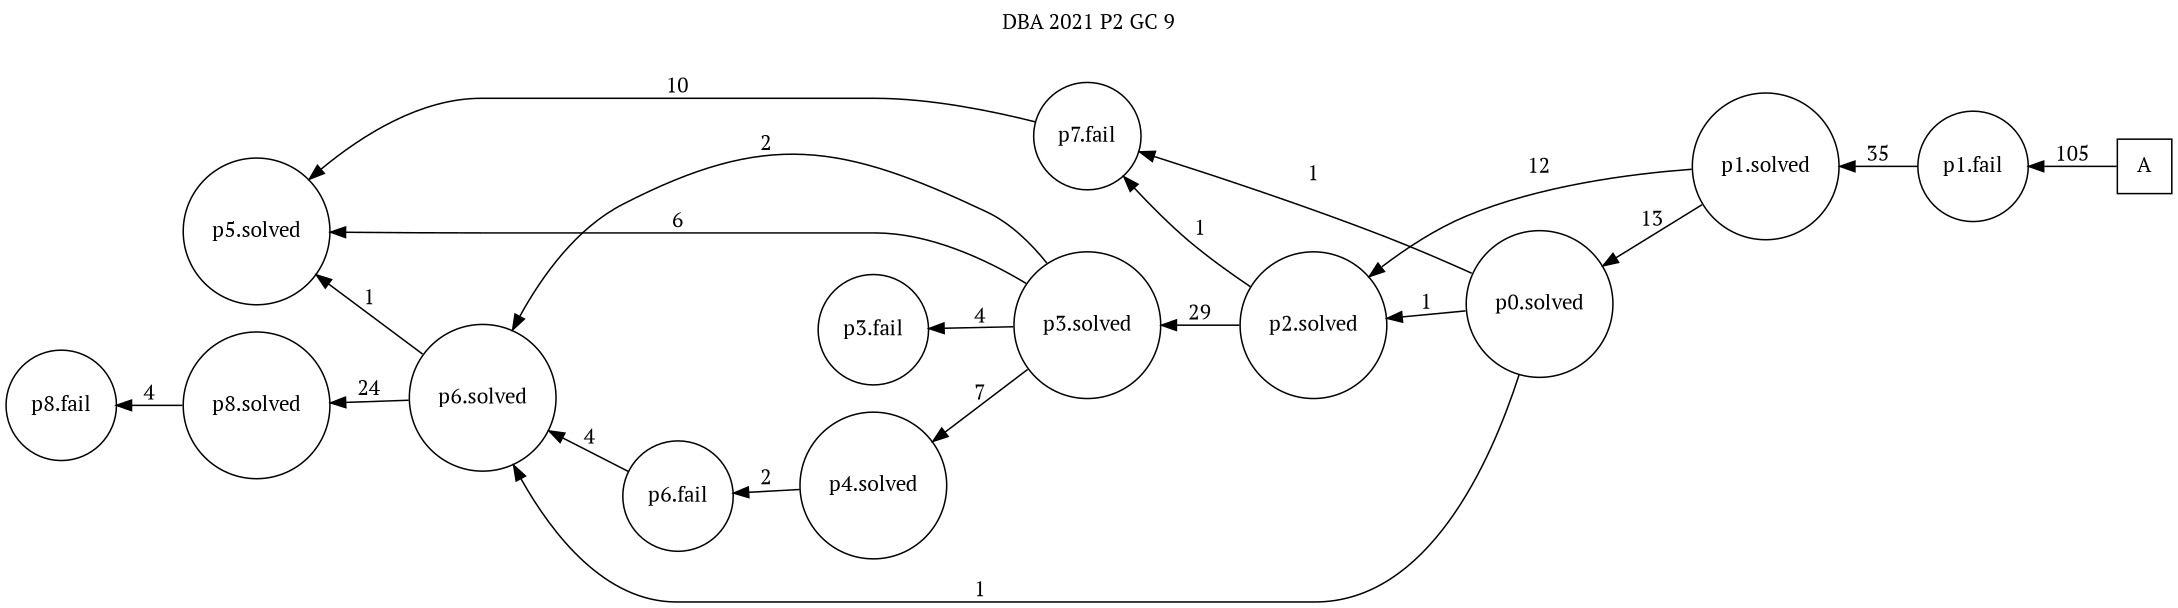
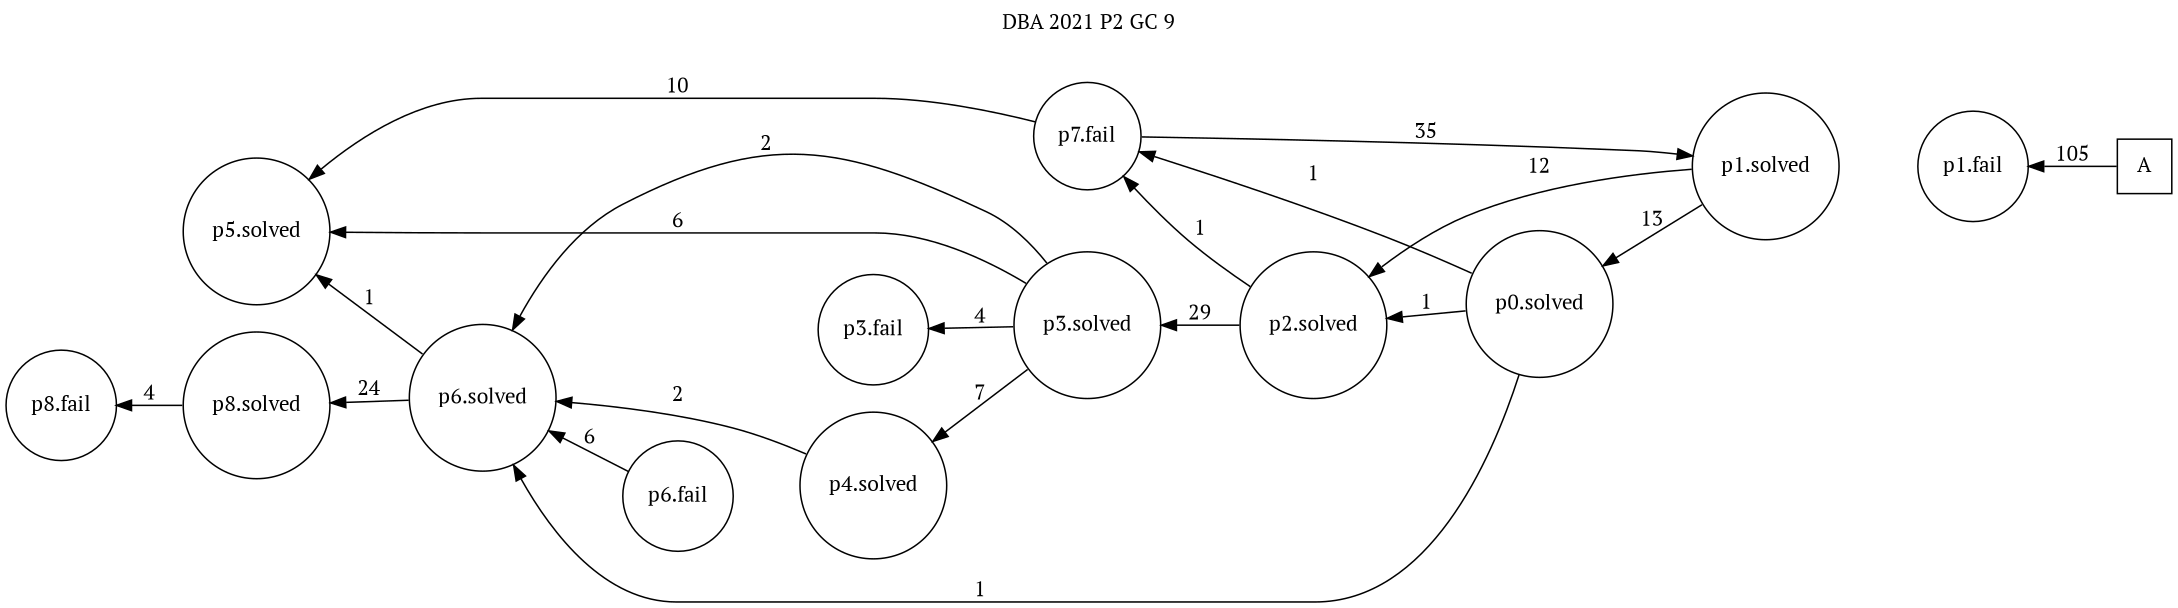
edge "p1.fail" -> "p1.solved": now "p7.fail" -> "p1.solved"
edge "p6.fail" -> "p6.solved": label "4" -> "6"
edge "p4.solved" -> "p6.fail": now "p4.solved" -> "p6.solved"
